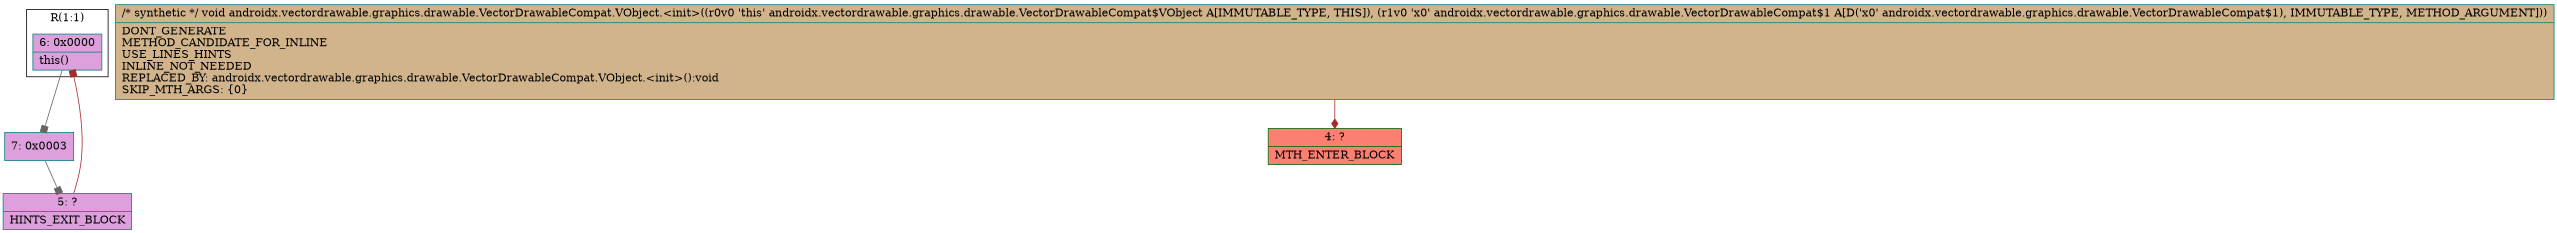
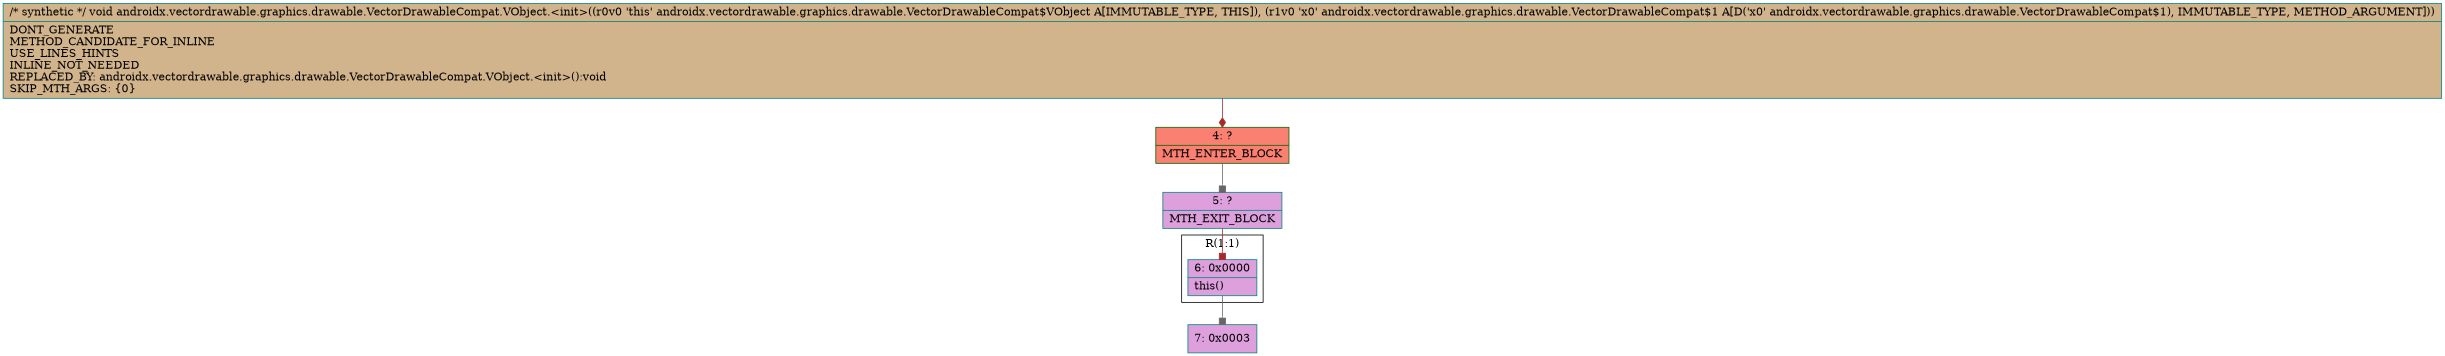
edge "7: 0x0003" -> "5: ?": now "4: ?" -> "5: ?"
node "5: ?": text "HINTS_EXIT_BLOCK" -> "MTH_EXIT_BLOCK"
